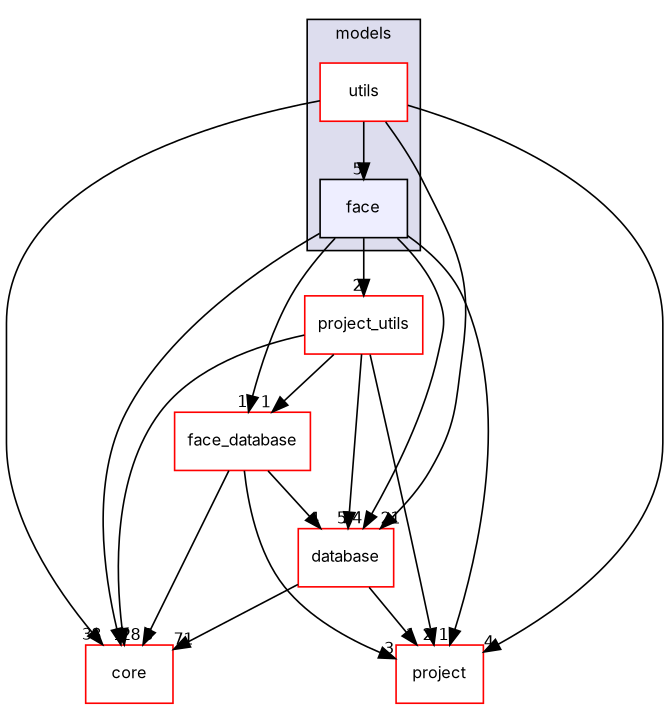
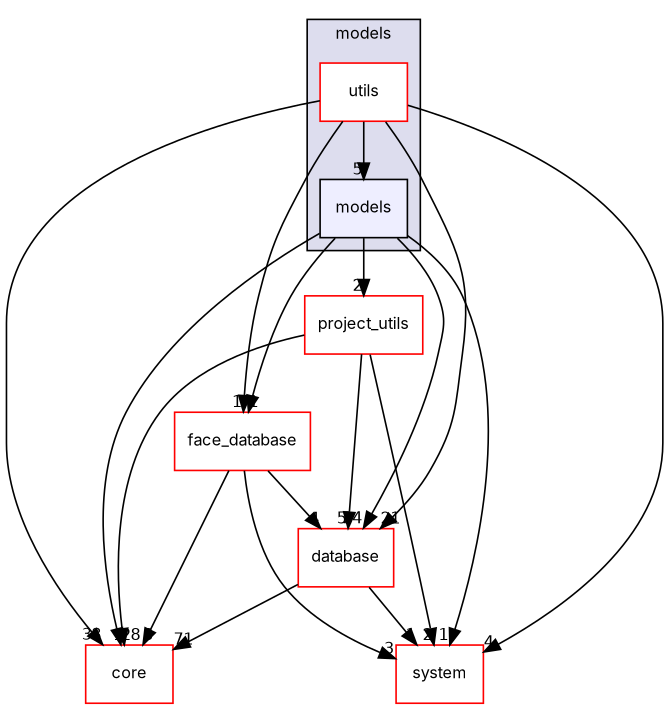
node "face": label "face" -> "models"
edge "project_utils" -> "face_database": now "utils" -> "face_database"
node "project": label "project" -> "system"
